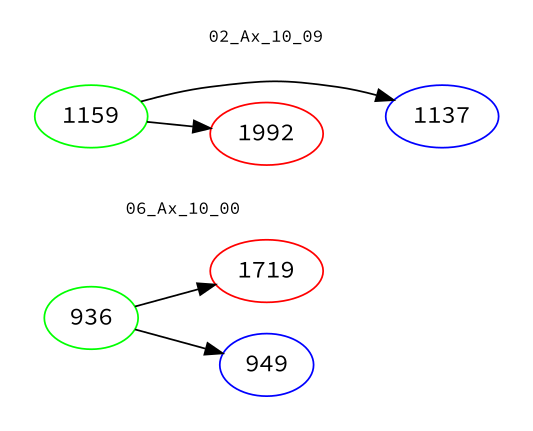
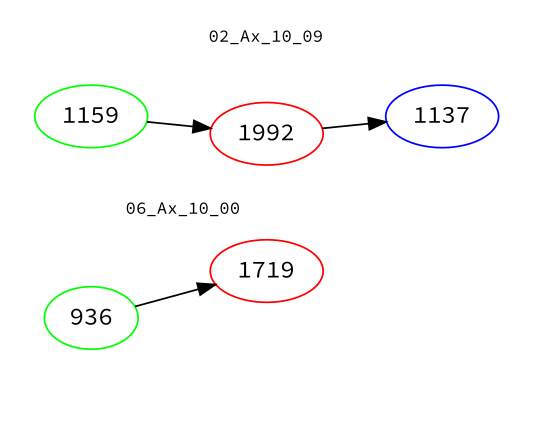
edge "1159" -> "1137": now "1992" -> "1137"
node "949": removed
